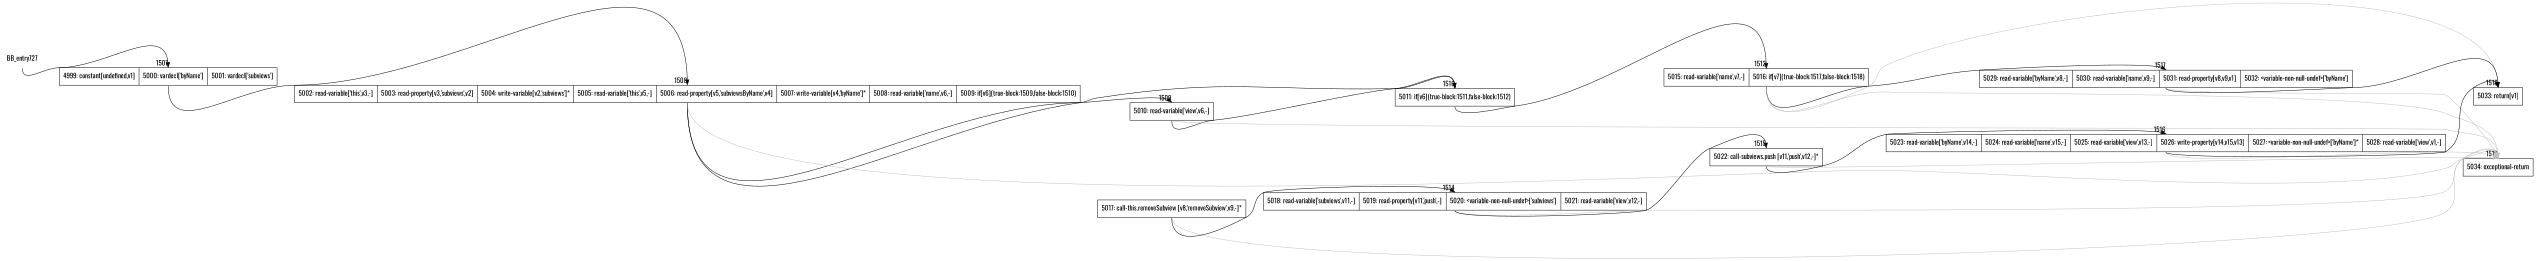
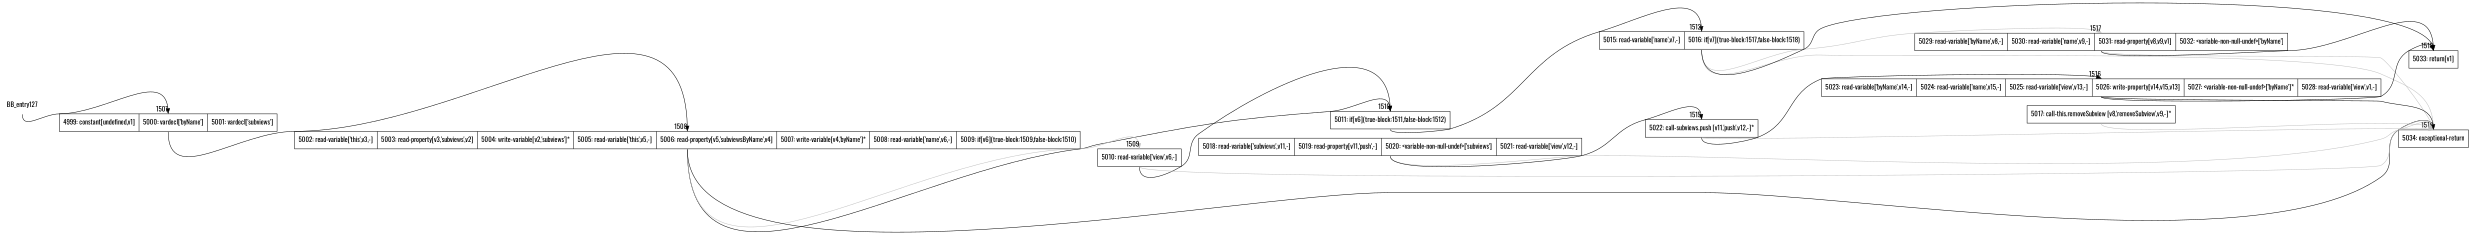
edge "5015: read-variable['name',v7,-]" -> "5033: return[v1]": color gray -> black
node "BB_entry727": label "BB_entry727" -> "BB_entry127"
edge "5015: read-variable['name',v7,-]" -> "5029: read-variable['byName',v8,-]": color black -> gray
edge "5002: read-variable['this',v3,-]" -> "5010: read-variable['view',v6,-]": color black -> gray
edge "5023: read-variable['byName',v14,-]" -> "5034: exceptional-return": color gray -> black
edge "5002: read-variable['this',v3,-]" -> "5034: exceptional-return": color gray -> black
edge "5017: call-this.removeSubview [v8,'removeSubview',v9,-]*" -> "5018: read-variable['subviews',v11,-]": removed
